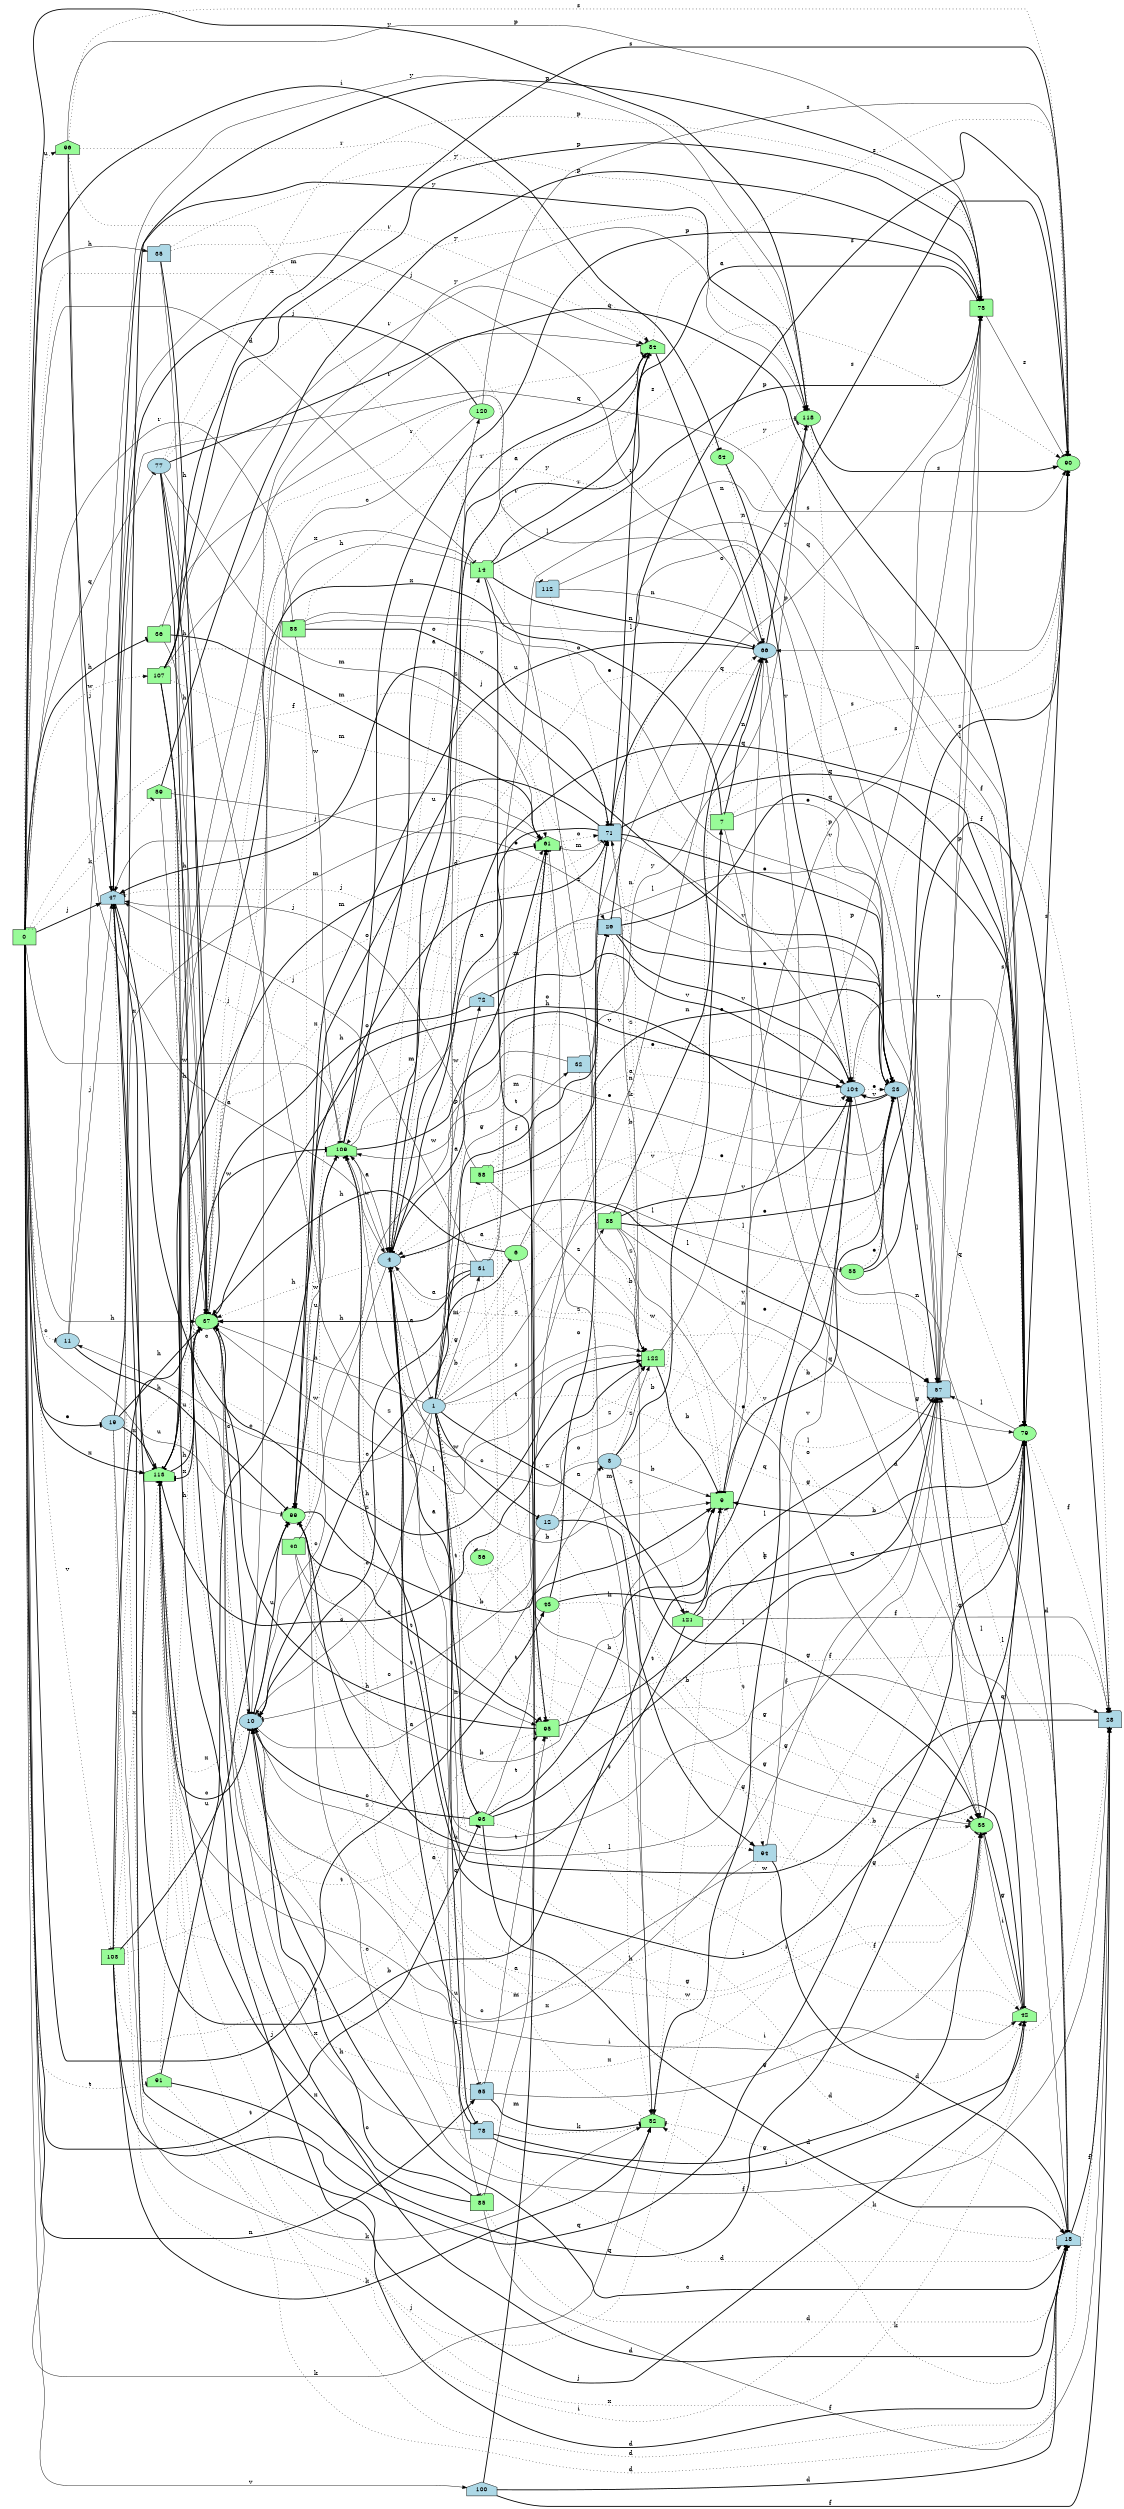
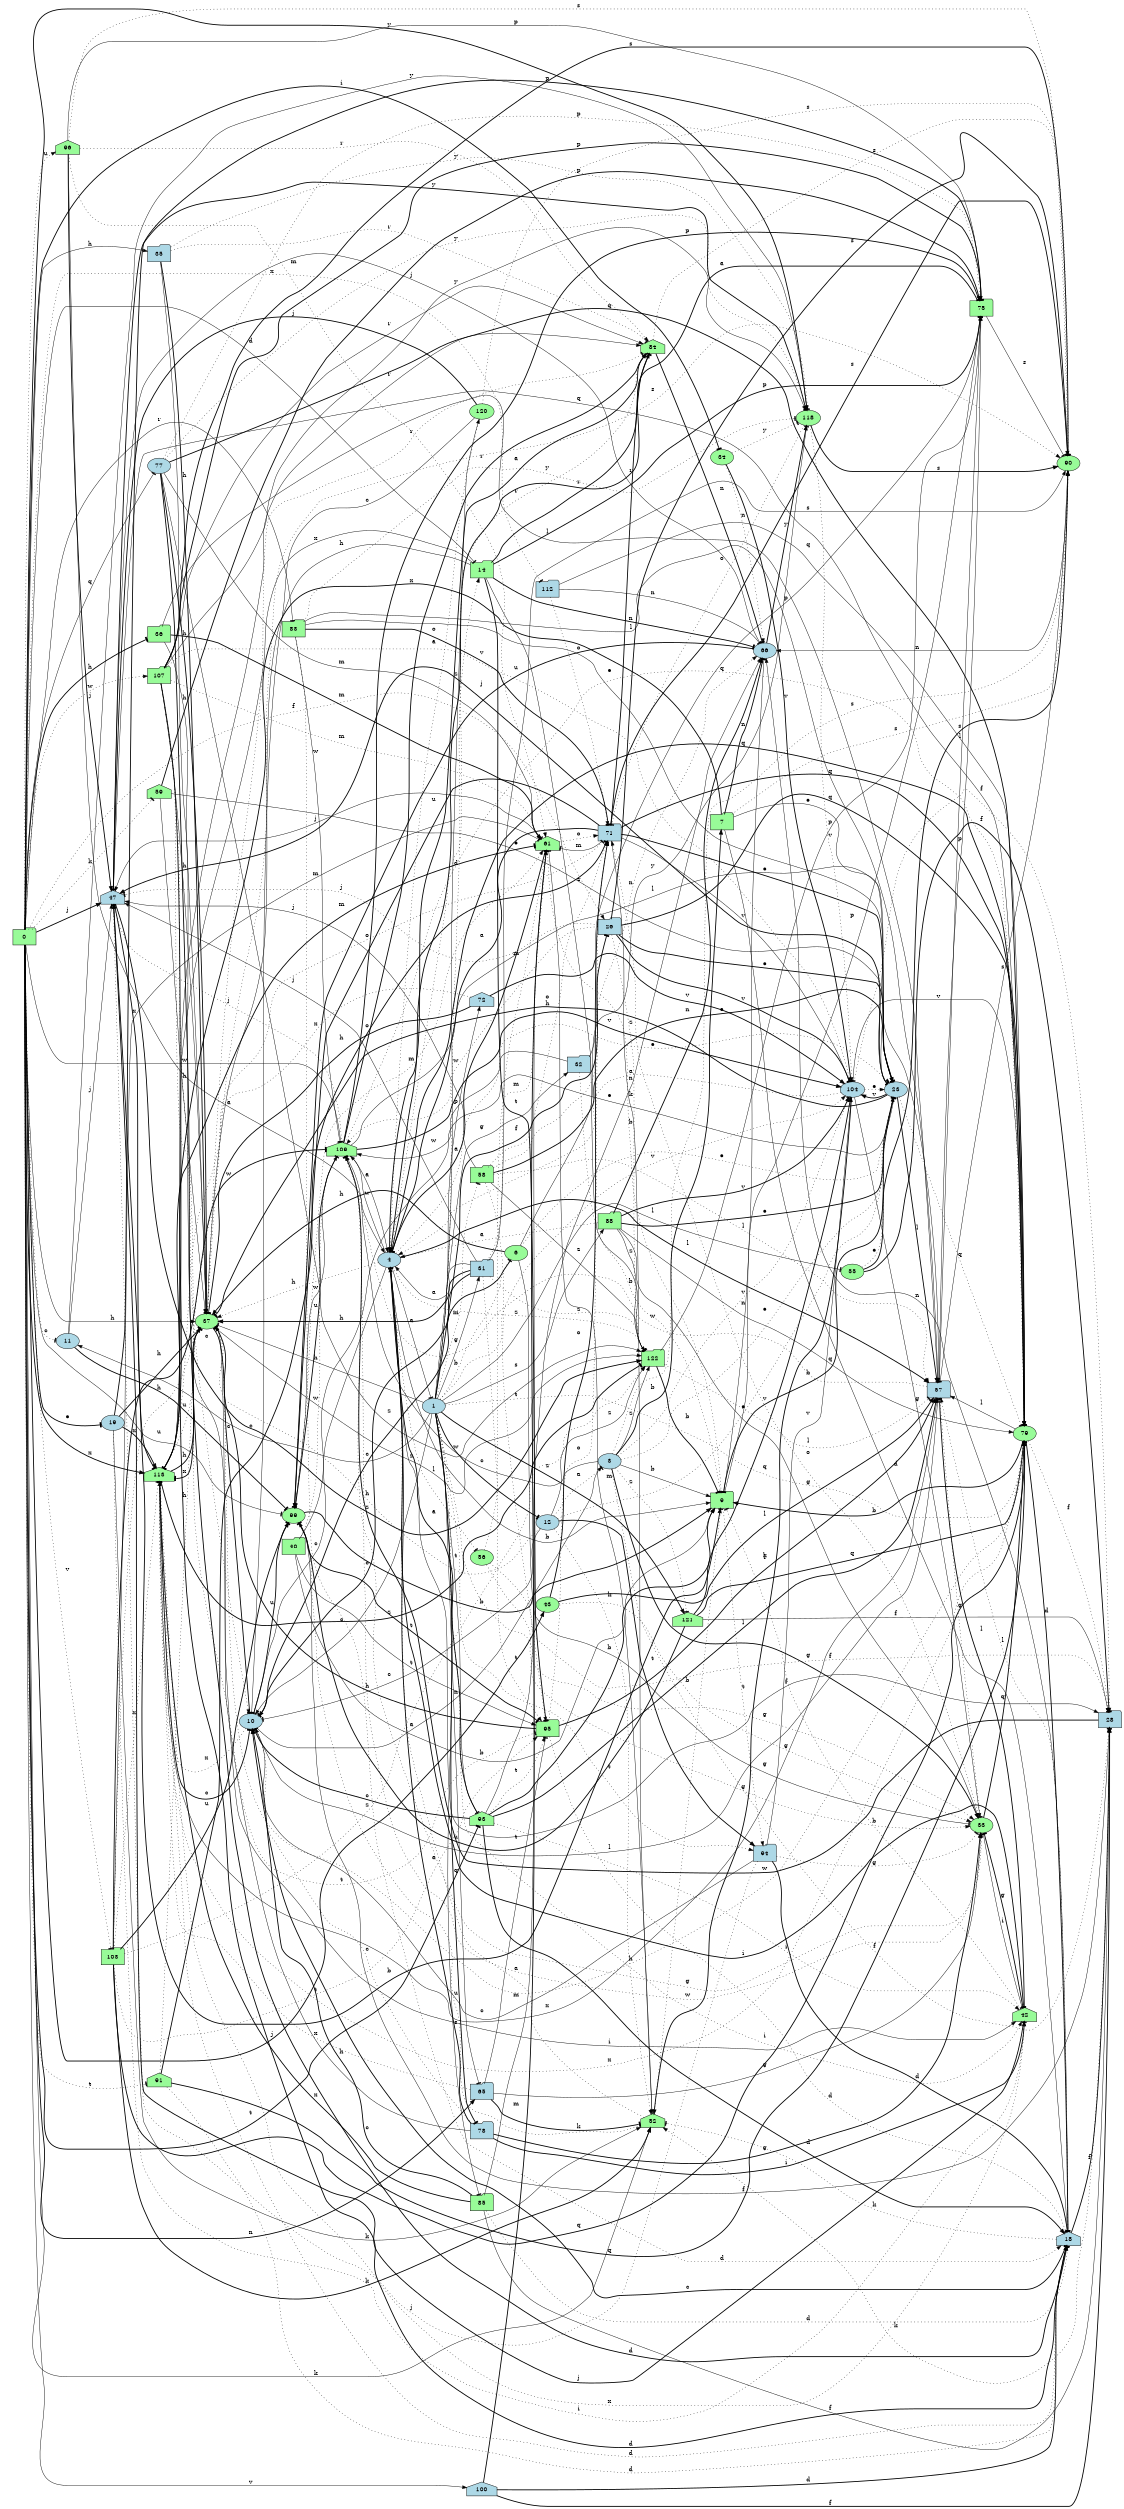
edge "120" -> "90": style solid -> dotted
edge "79" -> "90": removed, label "s"
